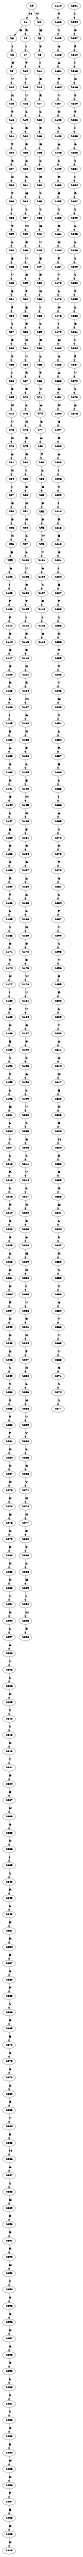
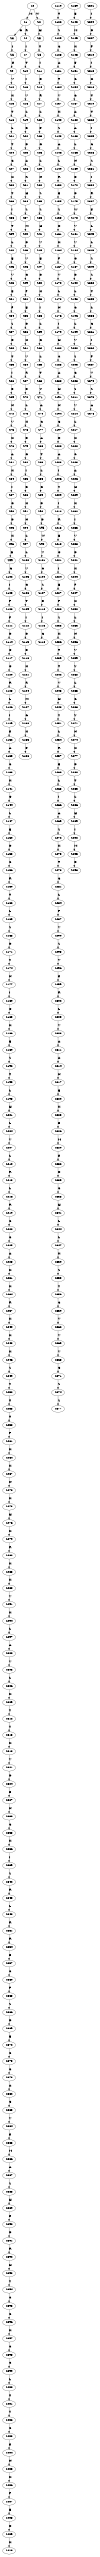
edge "S337" -> "S340": label "S" -> "F"
edge "S136" -> "S139": removed, label "L"
